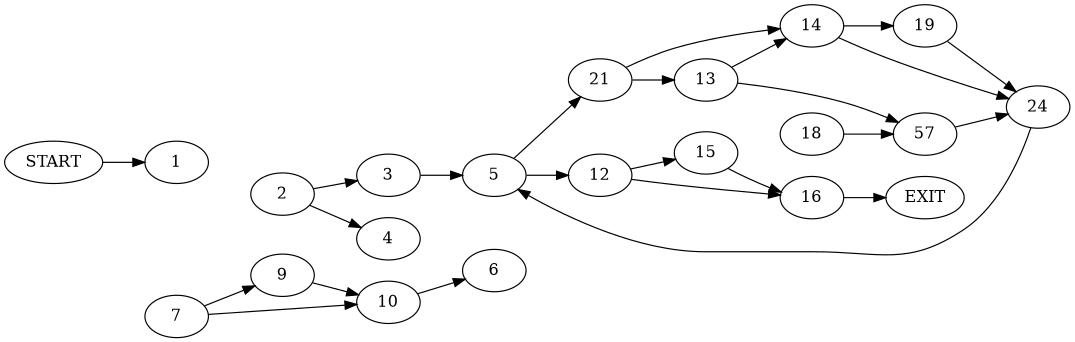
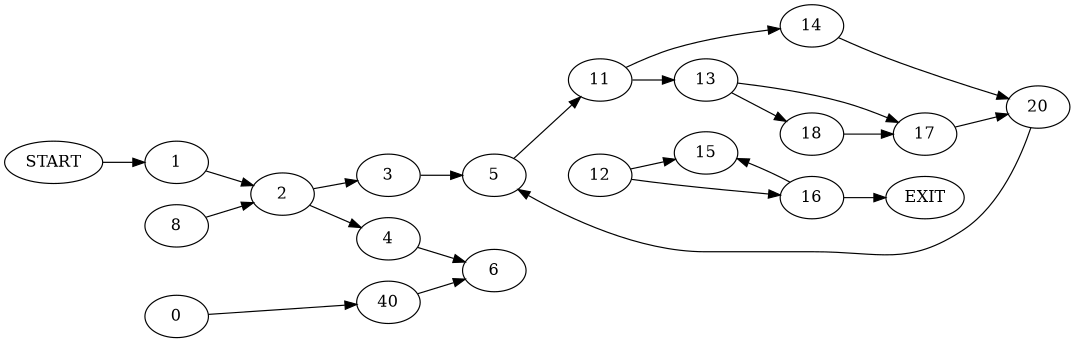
node "19": removed
edge "13" -> "14": now "13" -> "18"
node "21": label "21" -> "11"
node "24": label "24" -> "20"
node "57": label "57" -> "17"
edge "5" -> "12": removed
edge "1" -> "2": added
edge "15" -> "16": reversed
node "8": added
edge "4" -> "6": added
node "9": removed
node "10": label "10" -> "40"
node "7": label "7" -> "0"
